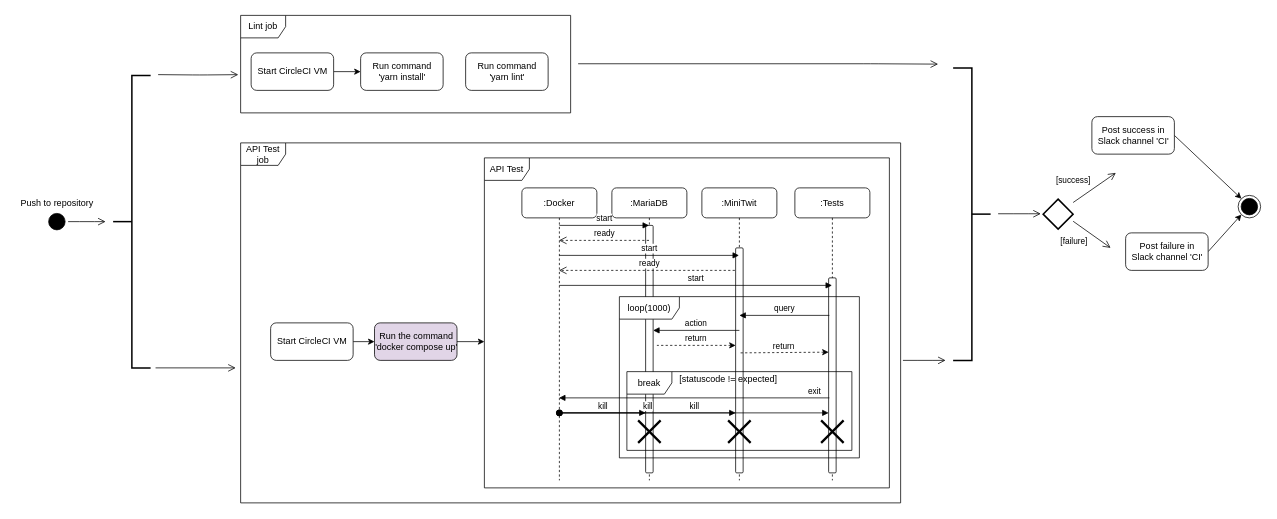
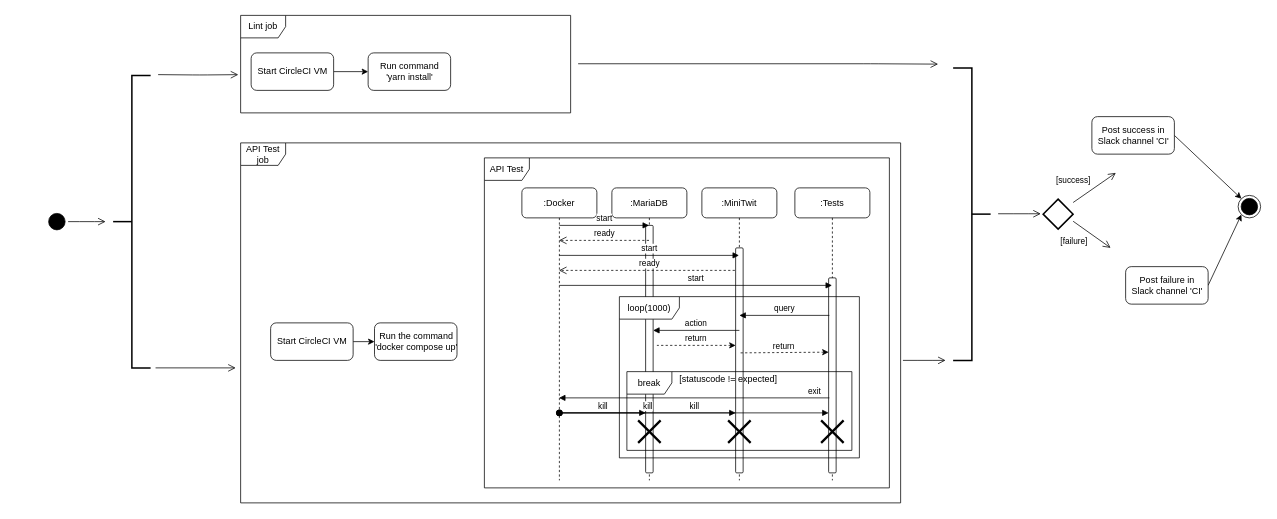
node "Run command 'yarn install'": moved (402, 72) -> (409, 72)
node "Run command 'yarn lint'": removed
node "Push to repository": removed
node "Post failure in Slack channel 'CI'": moved (1167, 252) -> (1167, 285)
node "Run the command 'docker compose up'": fillcolor #e1d5e7 -> #ffffff
edge "Run the command 'docker compose up'" -> "API Test": removed
